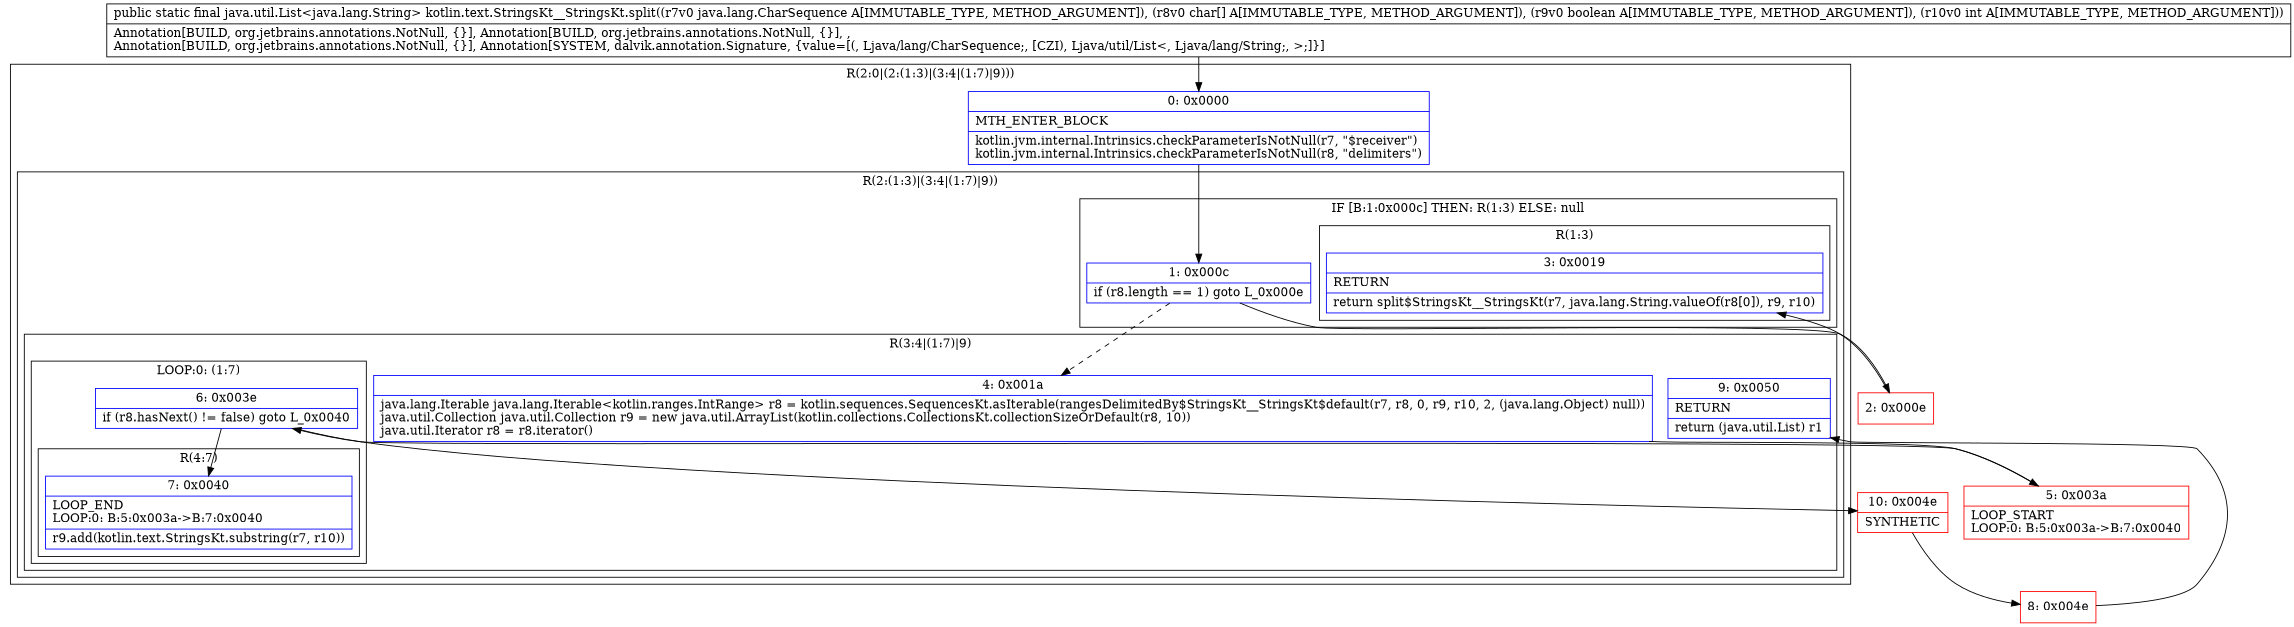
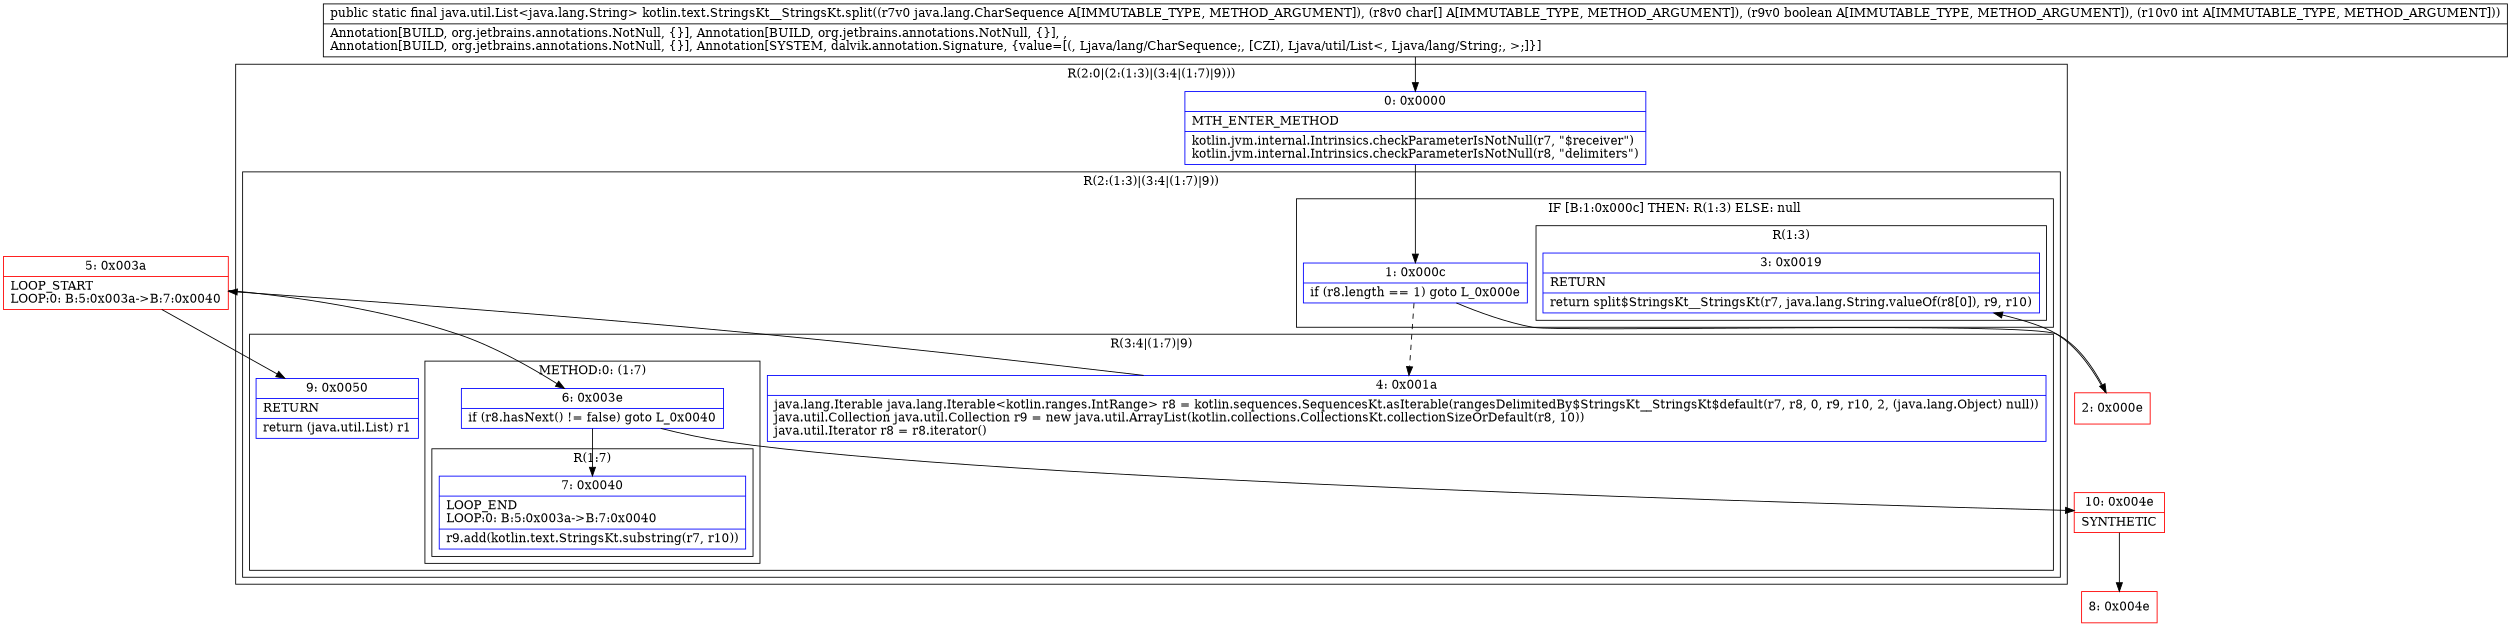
node "0: 0x0000": text "MTH_ENTER_BLOCK" -> "MTH_ENTER_METHOD"
cluster "LOOP:0: (1:7)": label "LOOP:0: (1:7)" -> "METHOD:0: (1:7)"
edge "8: 0x004e" -> "9: 0x0050": now "5: 0x003a" -> "9: 0x0050"
cluster "R(4:7)": label "R(4:7)" -> "R(1:7)"
